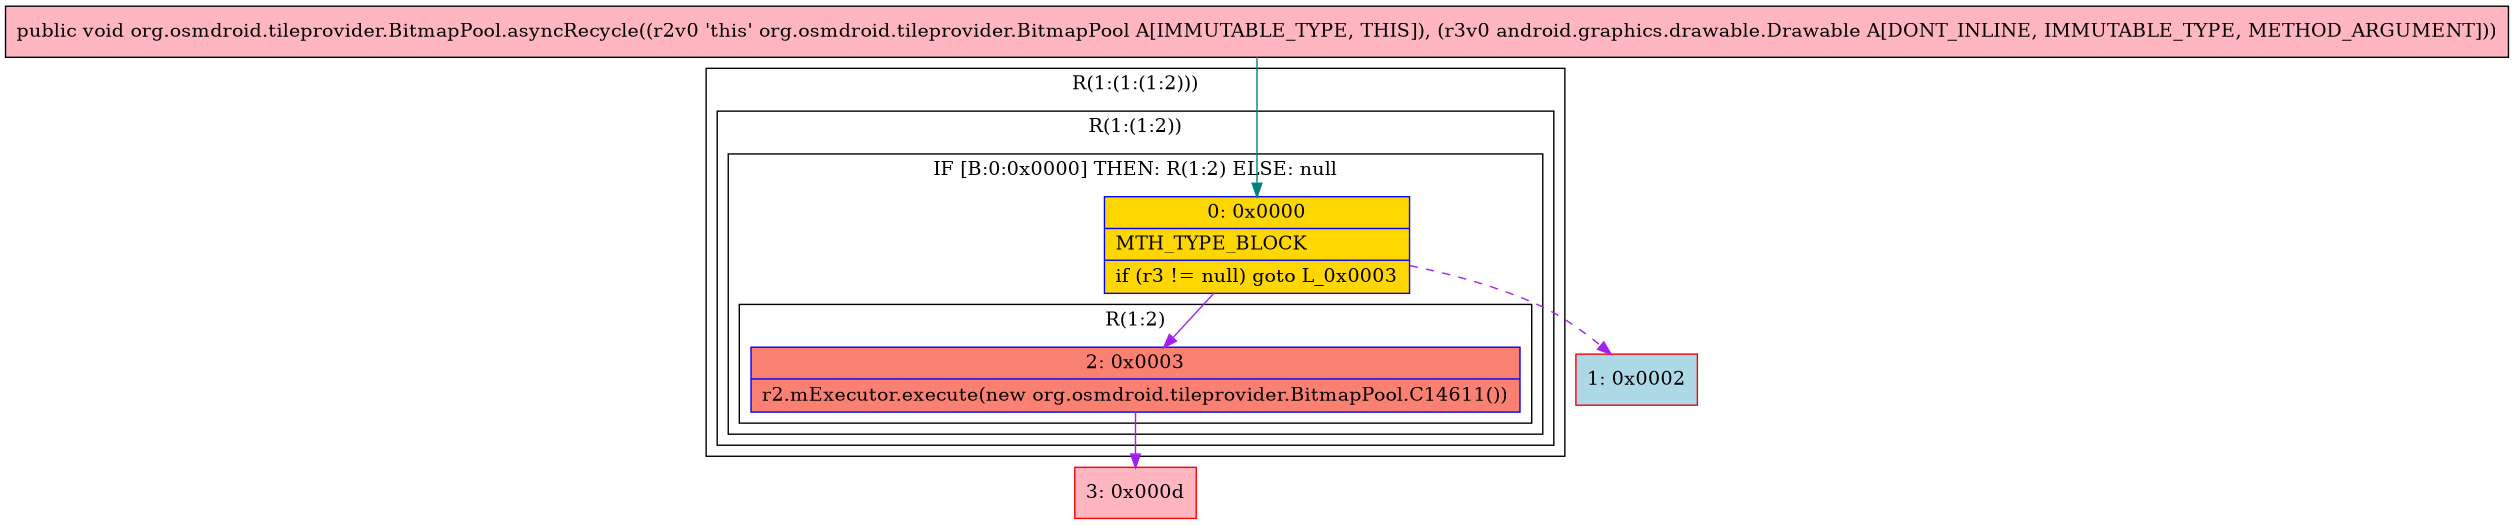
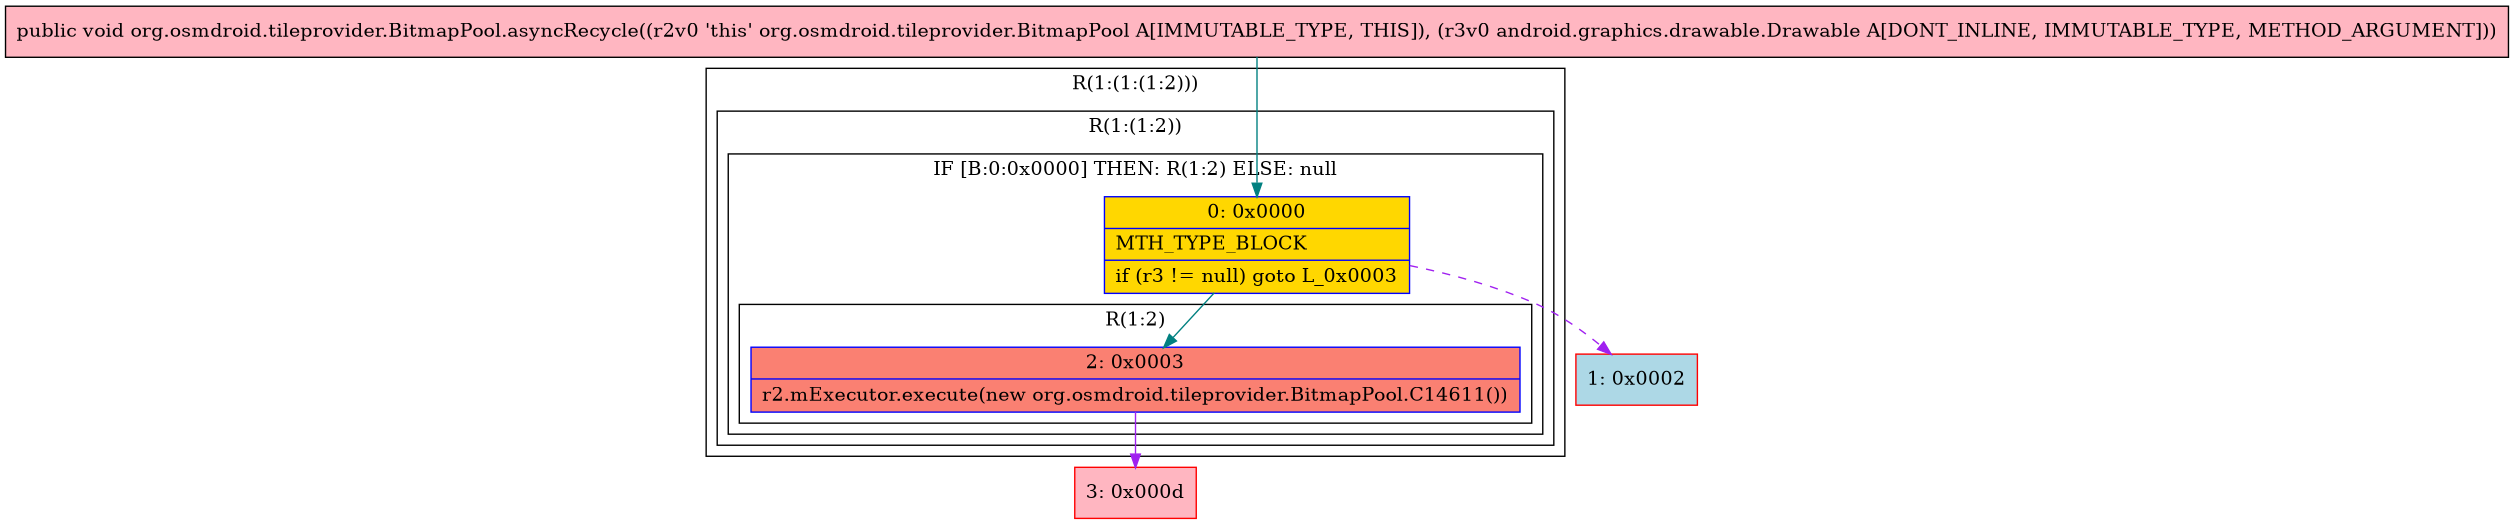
edge "0: 0x0000" -> "2: 0x0003": color purple -> teal
